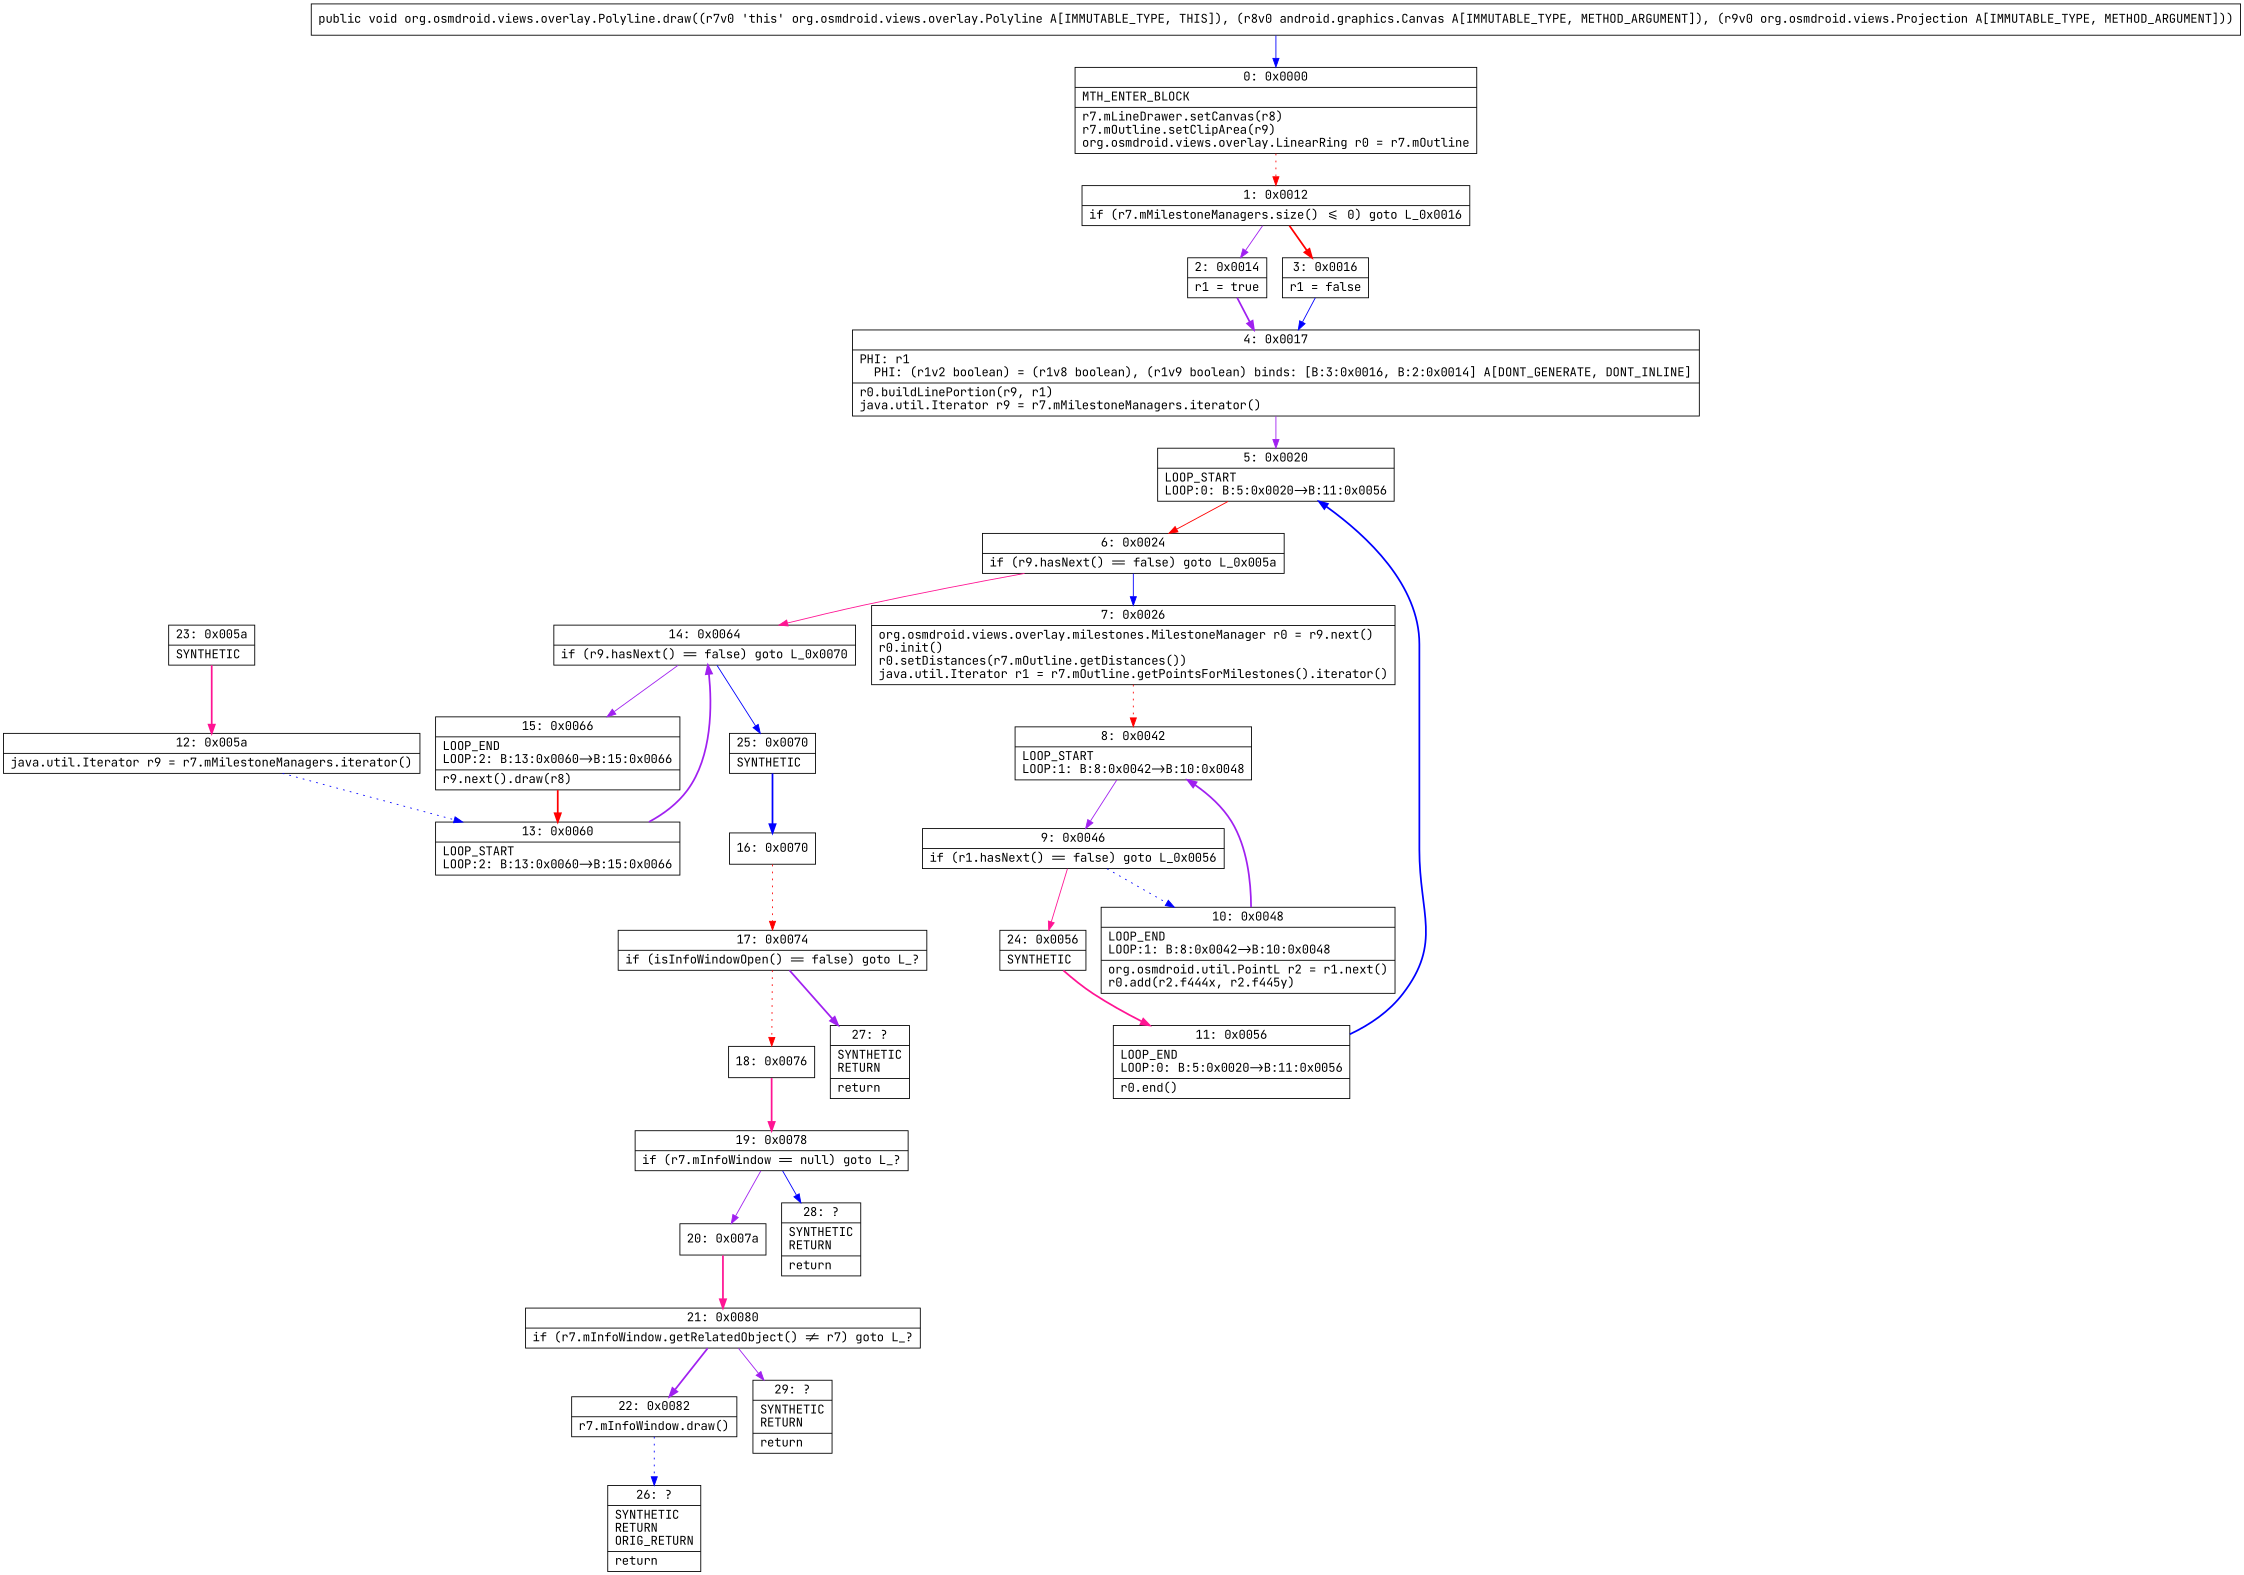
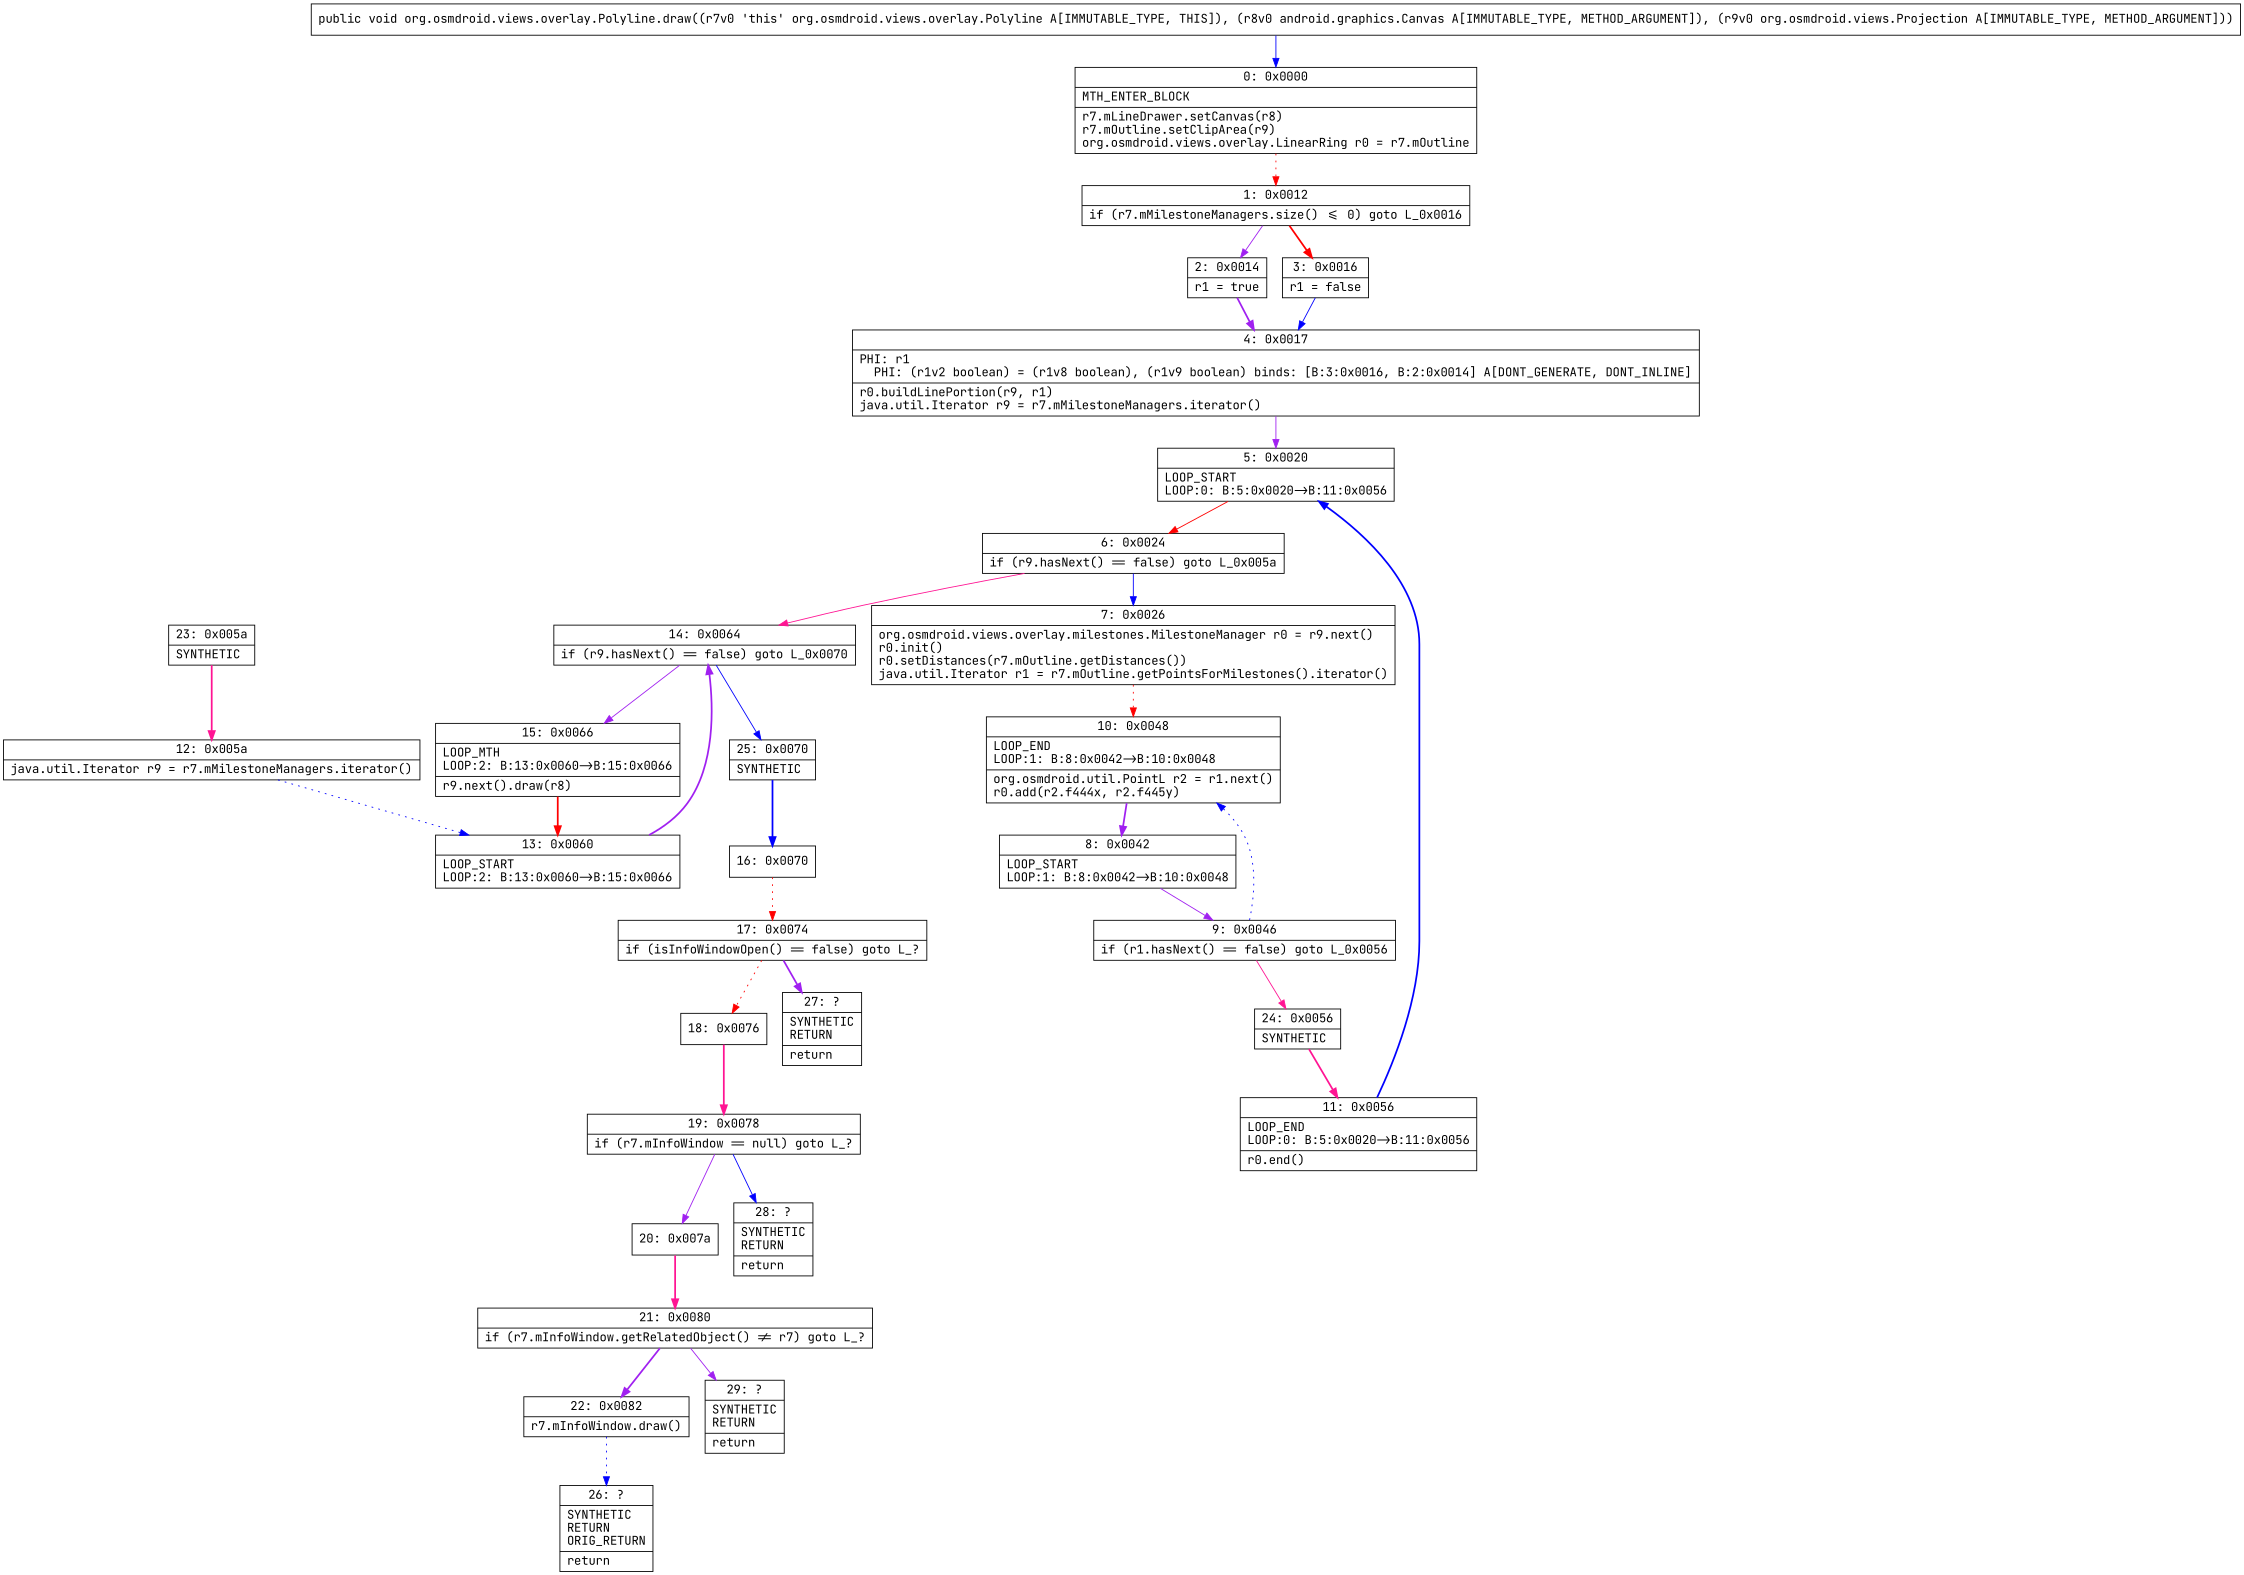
edge "7: 0x0026" -> "8: 0x0042": now "7: 0x0026" -> "10: 0x0048"
node "15: 0x0066": text "LOOP_END" -> "LOOP_MTH"
